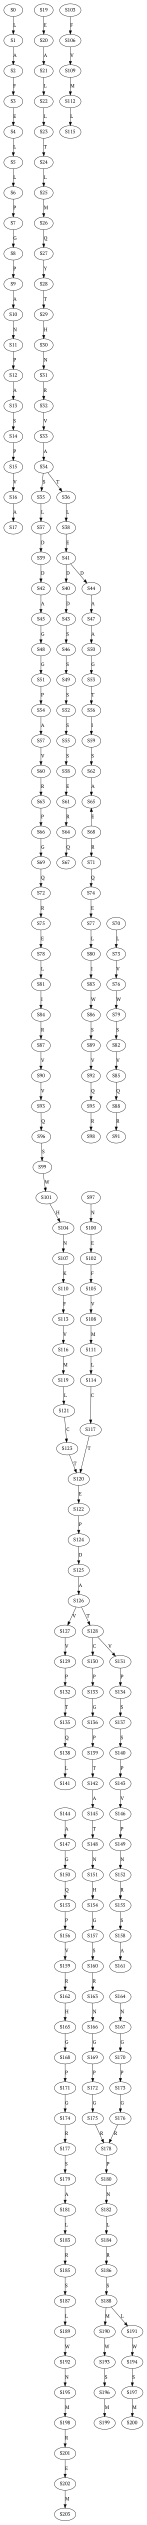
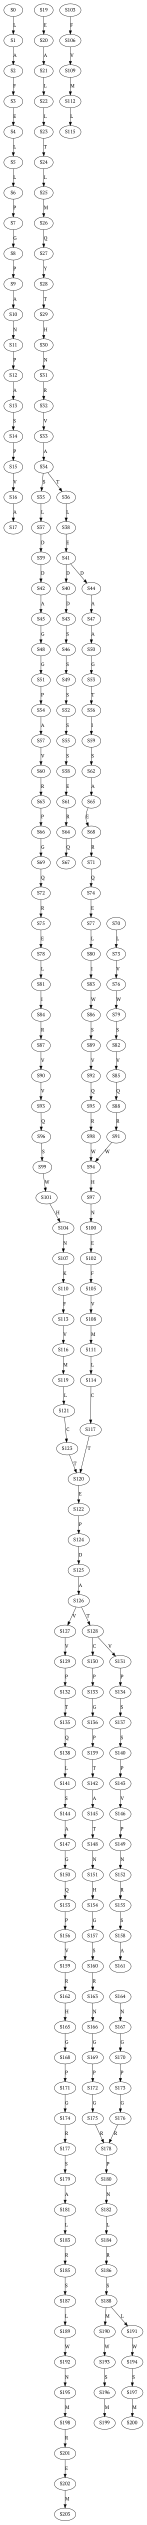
edge "S68" -> "S65": reversed
node "S94": added
edge "S141" -> "S144": added, label "S"
